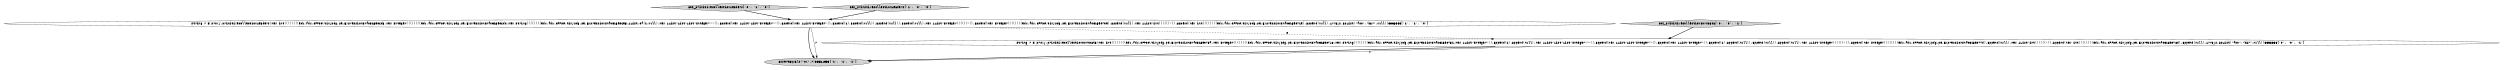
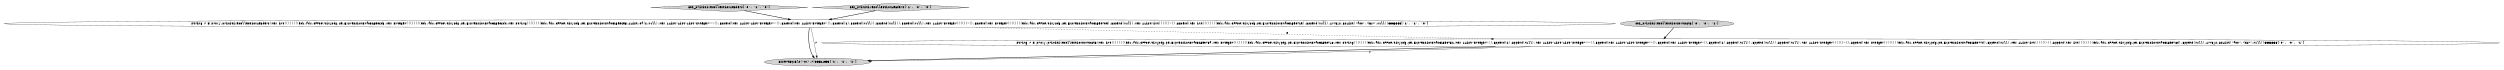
node "c02_primitiveCollectionFormData['0', '0', '1']": shape diamond -> ellipse
